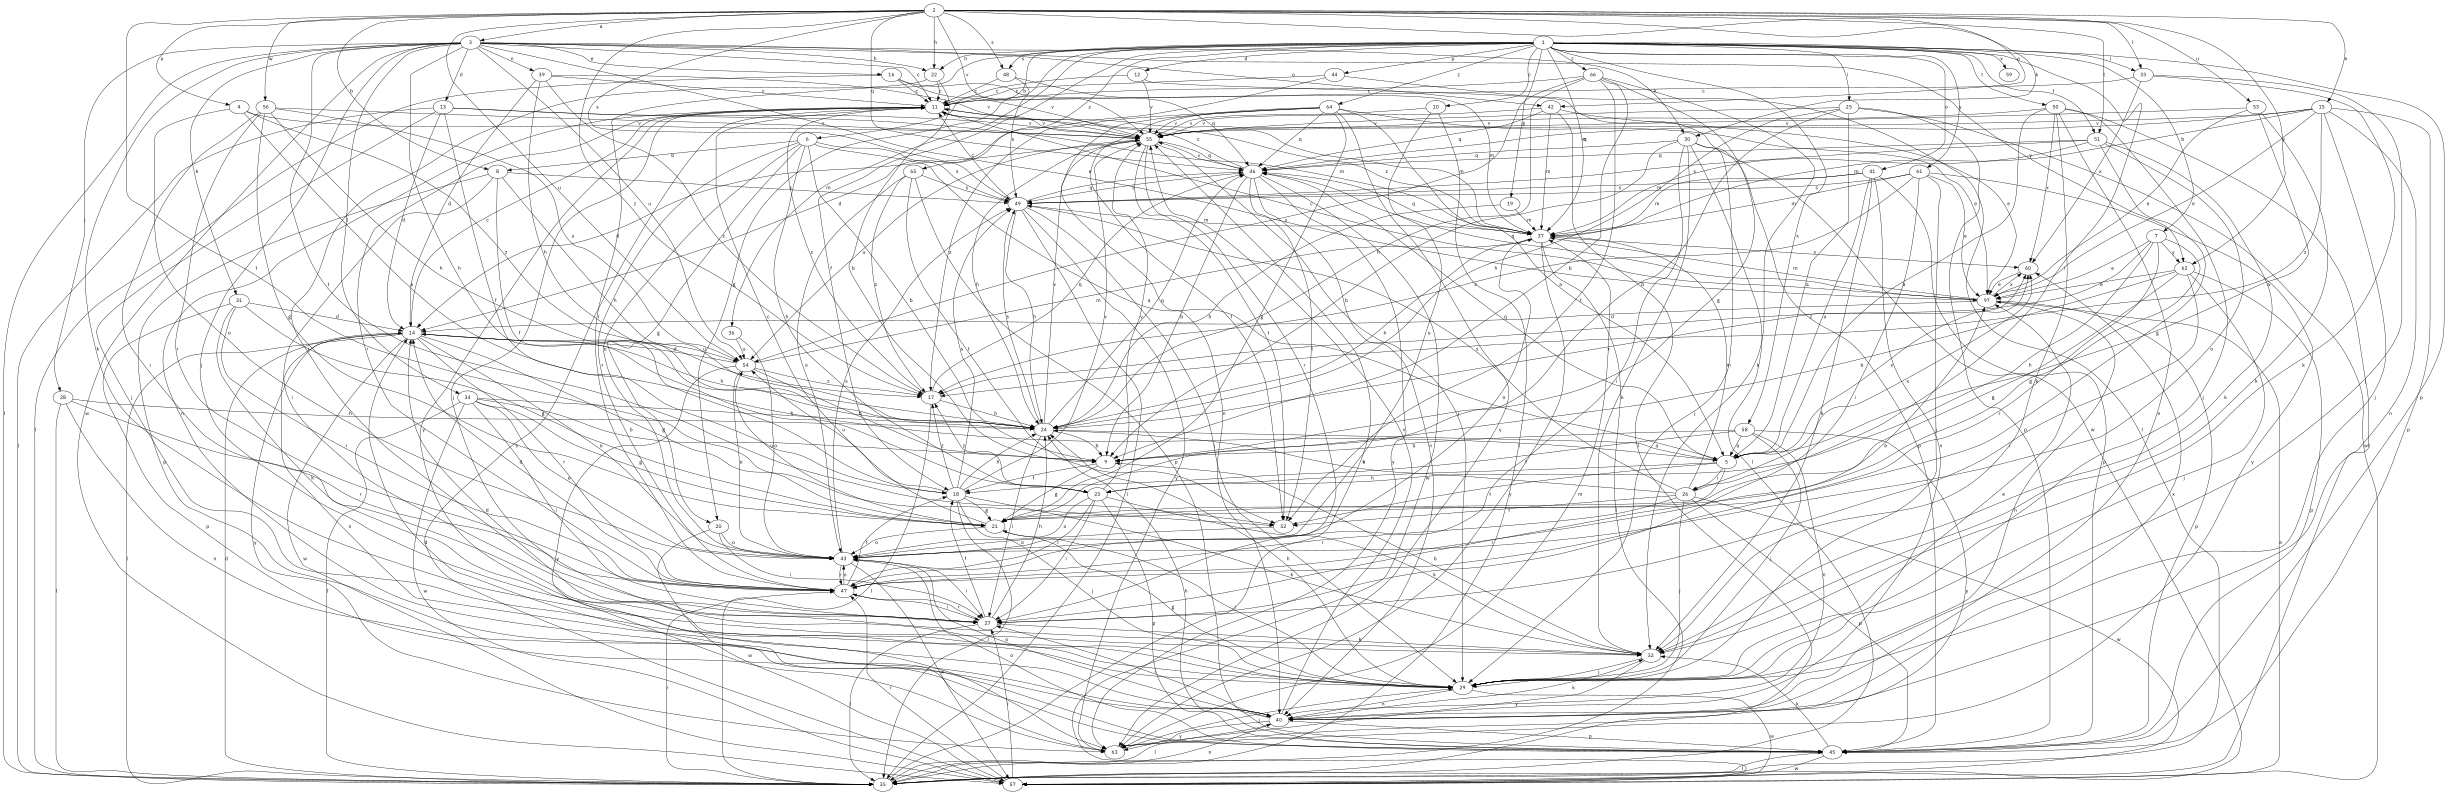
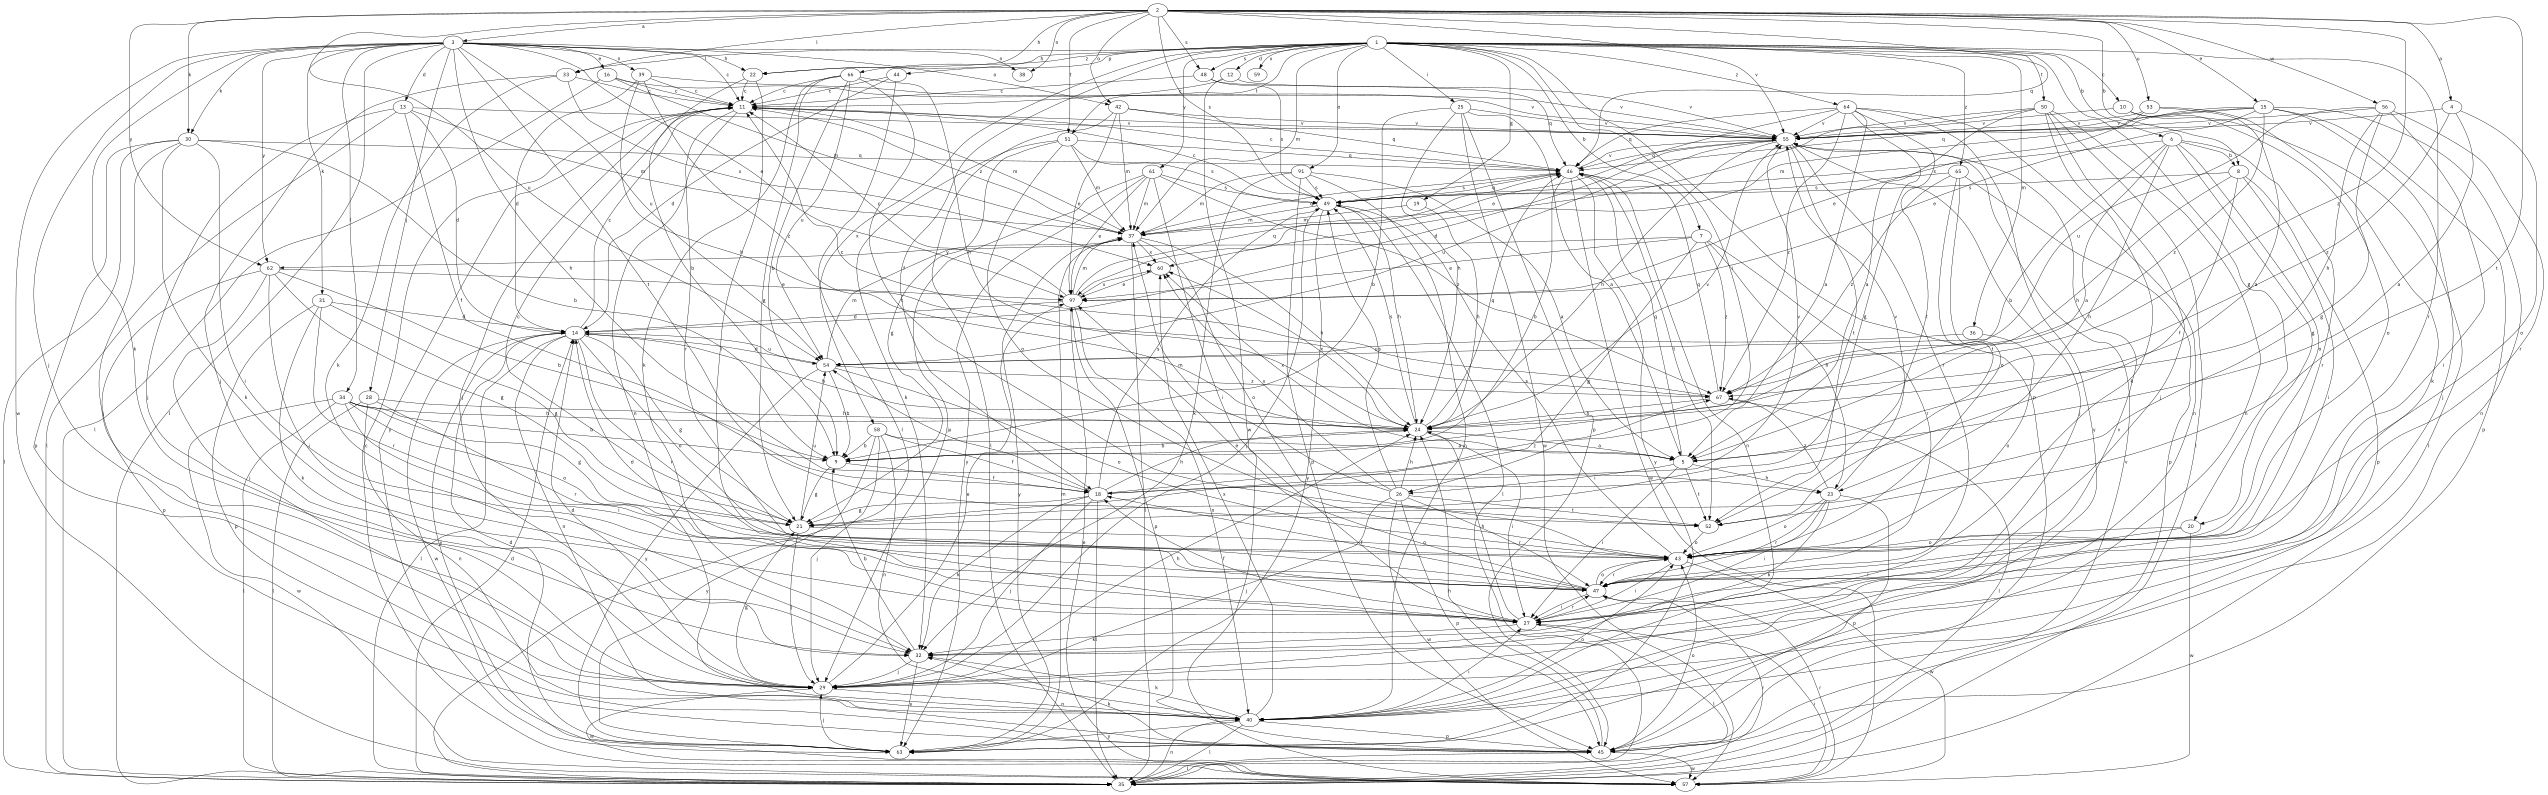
node "38": added
node "41": label "41" -> "91"
node "17": label "17" -> "67"
